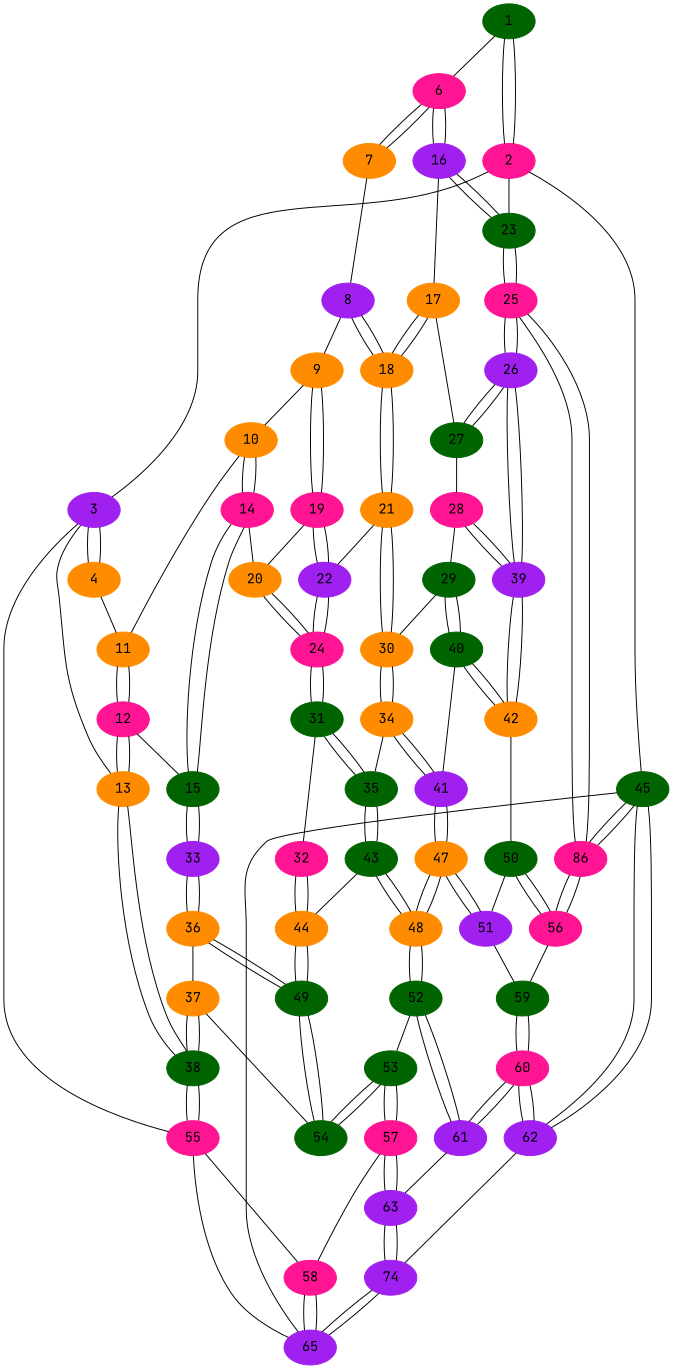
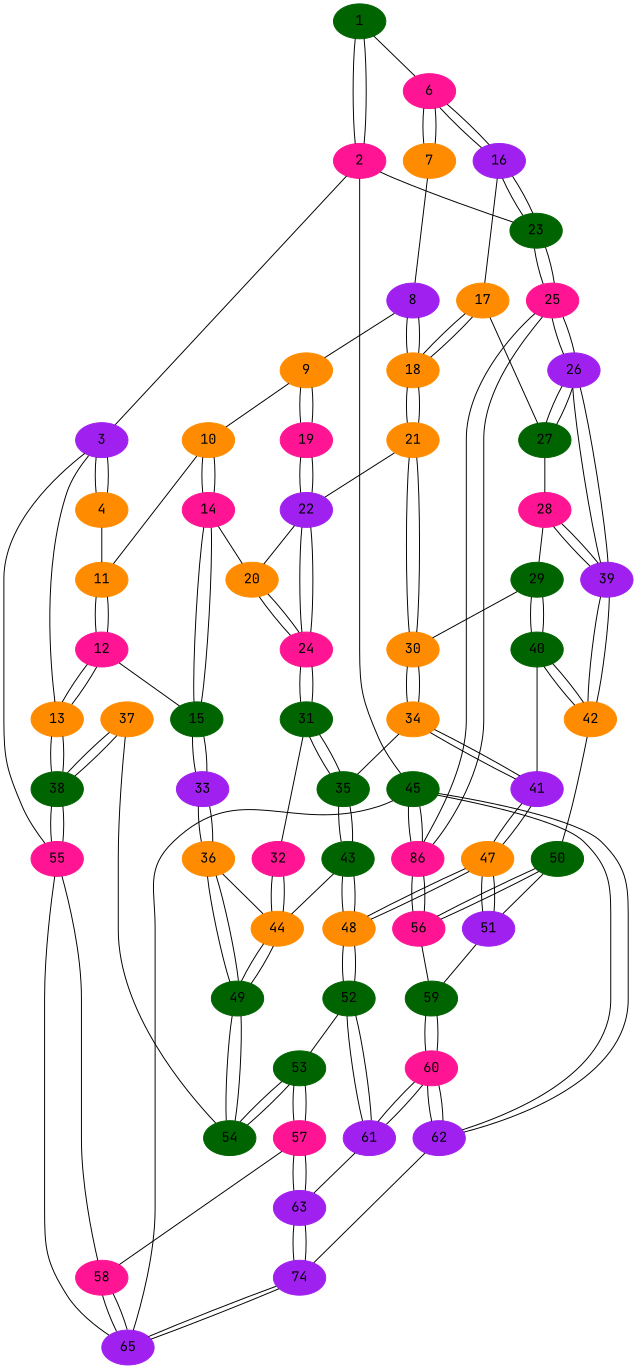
edge "19" -- "20": now "22" -- "20"
edge "36" -- "37": now "36" -- "44"
